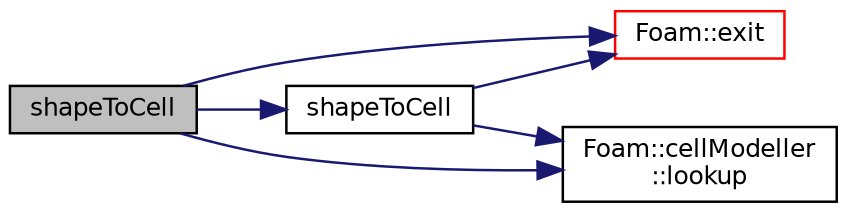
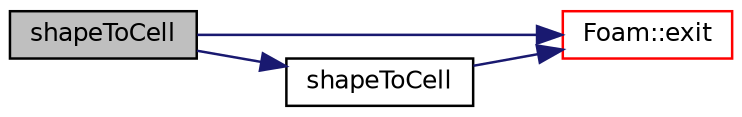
node "Foam::cellModeller ::lookup": removed
